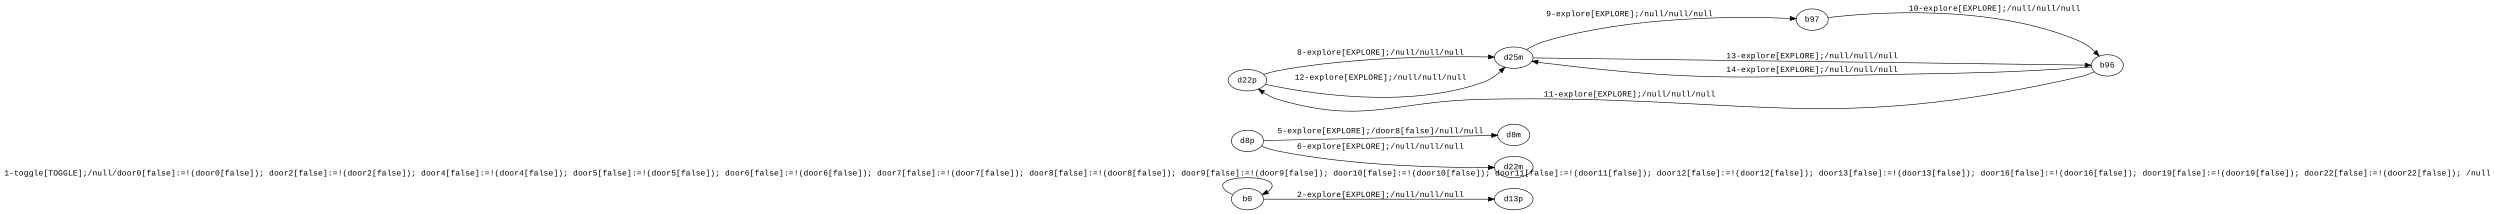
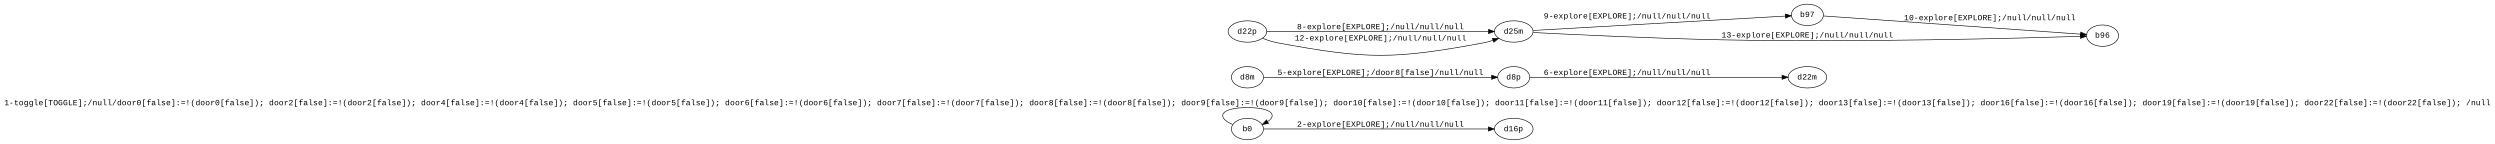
edge "b96" -> "d25m": removed, label "14-explore[EXPLORE];/null/null/null"
edge "b96" -> "d22p": removed, label "11-explore[EXPLORE];/null/null/null"
edge "d8p" -> "d8m": reversed
node "d13p": label "d13p" -> "d16p"
